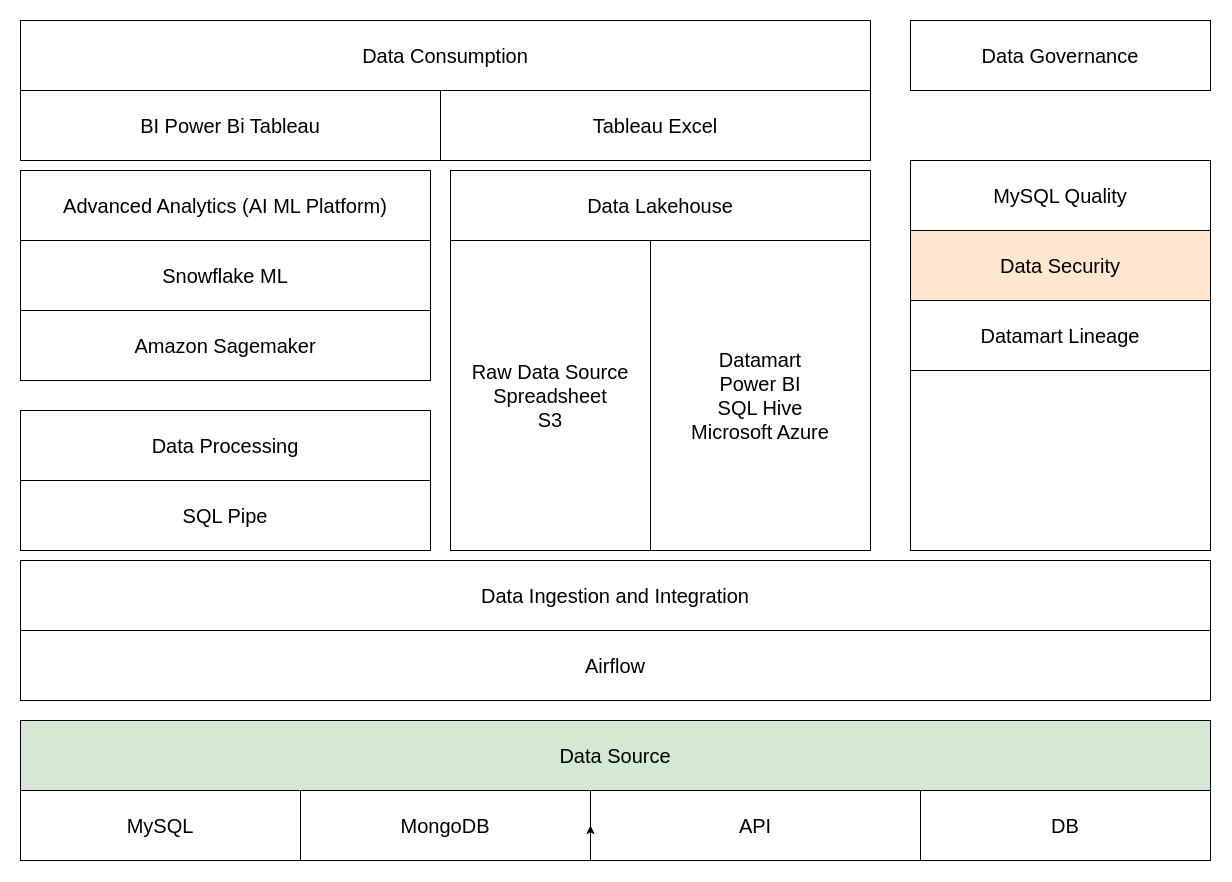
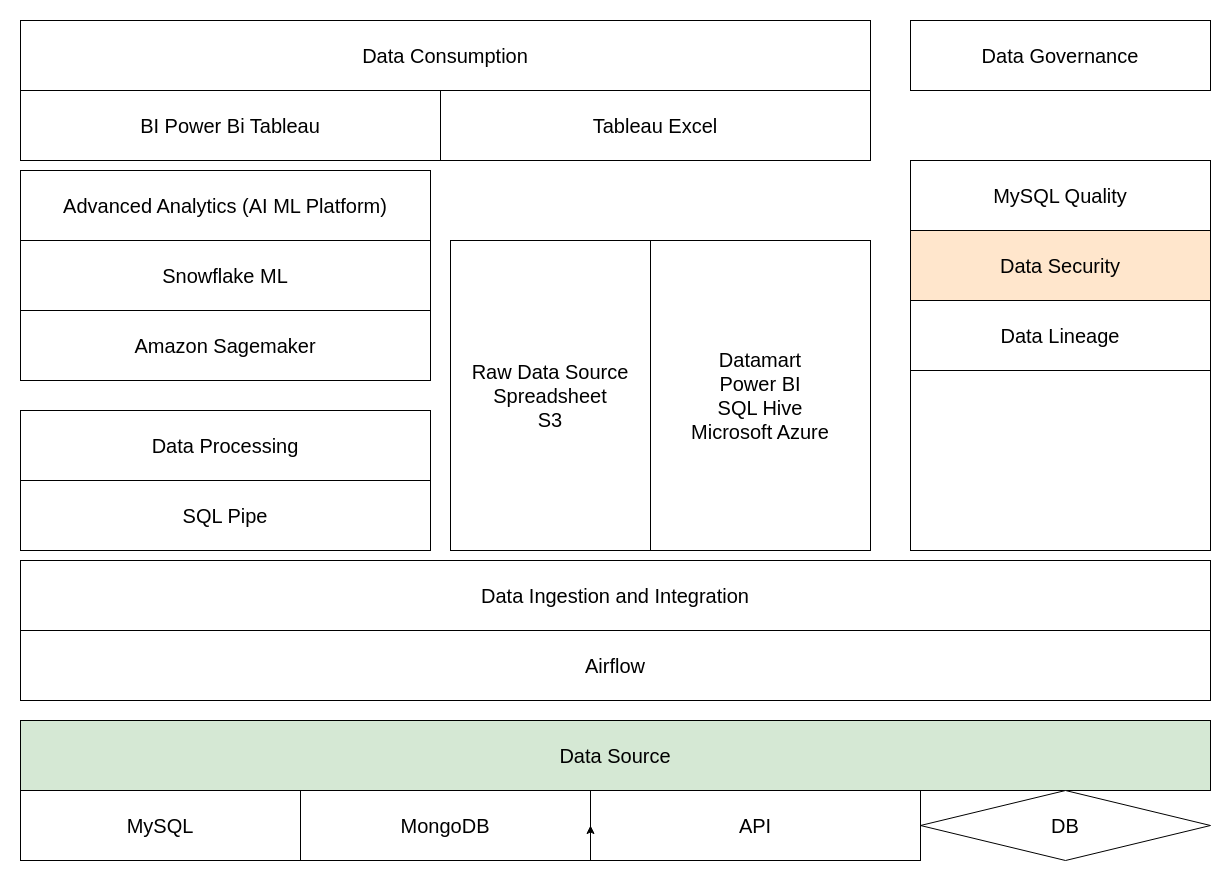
node "Data Lakehouse": removed
node "Datamart Lineage": label "Datamart Lineage" -> "Data Lineage"
node "DB": shape rectangle -> diamond
